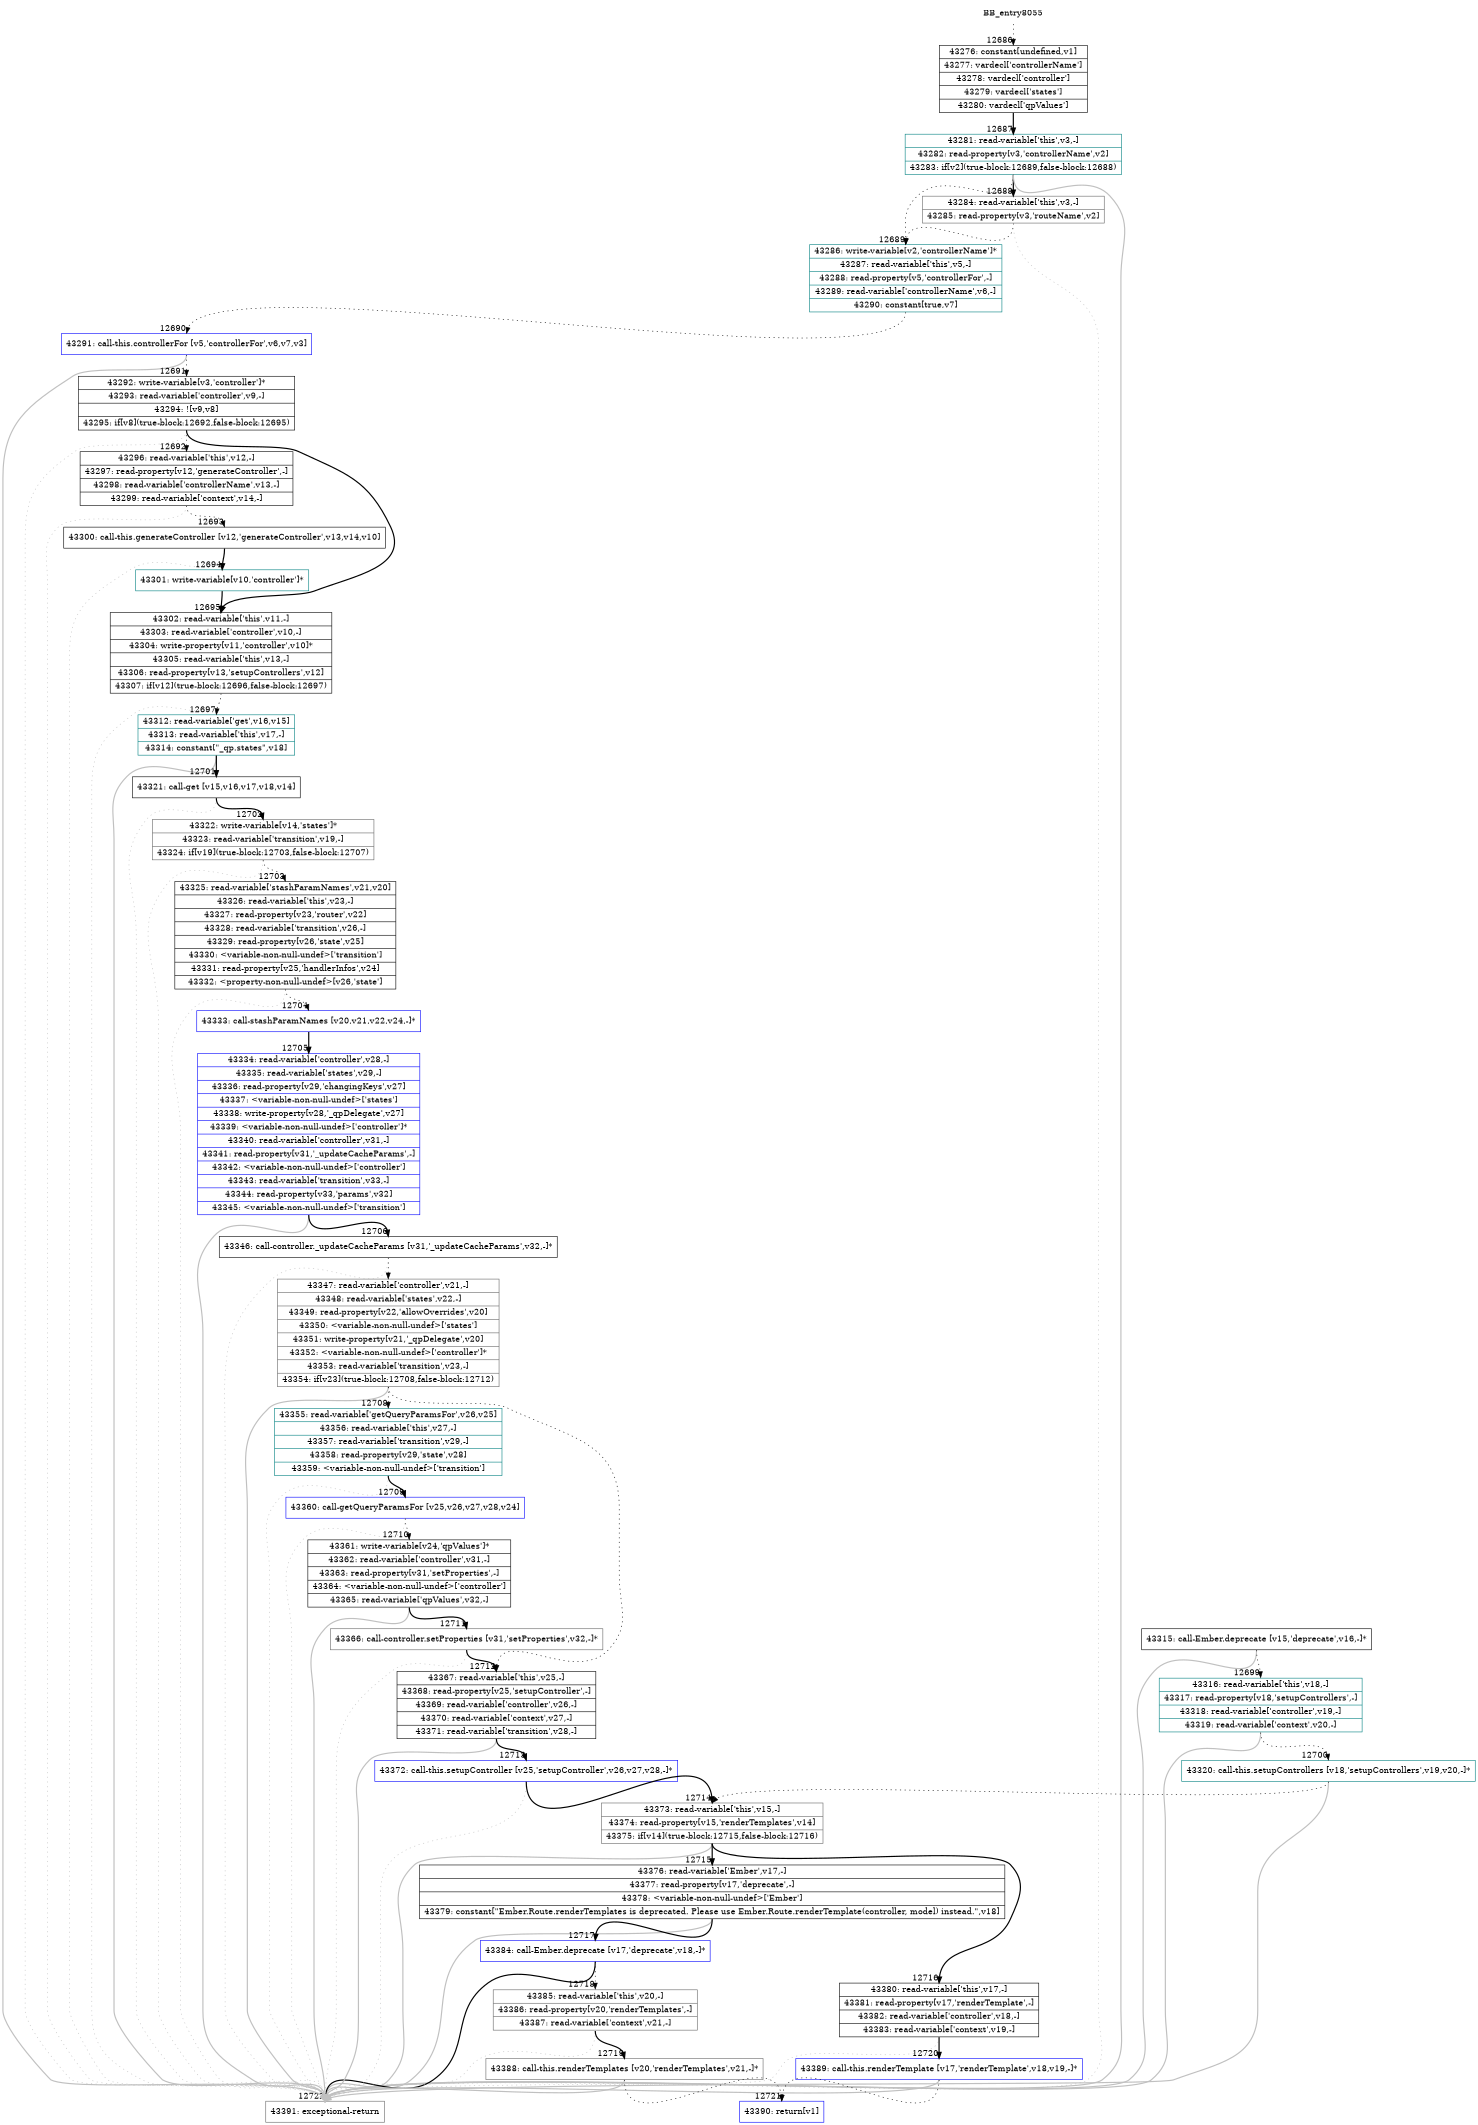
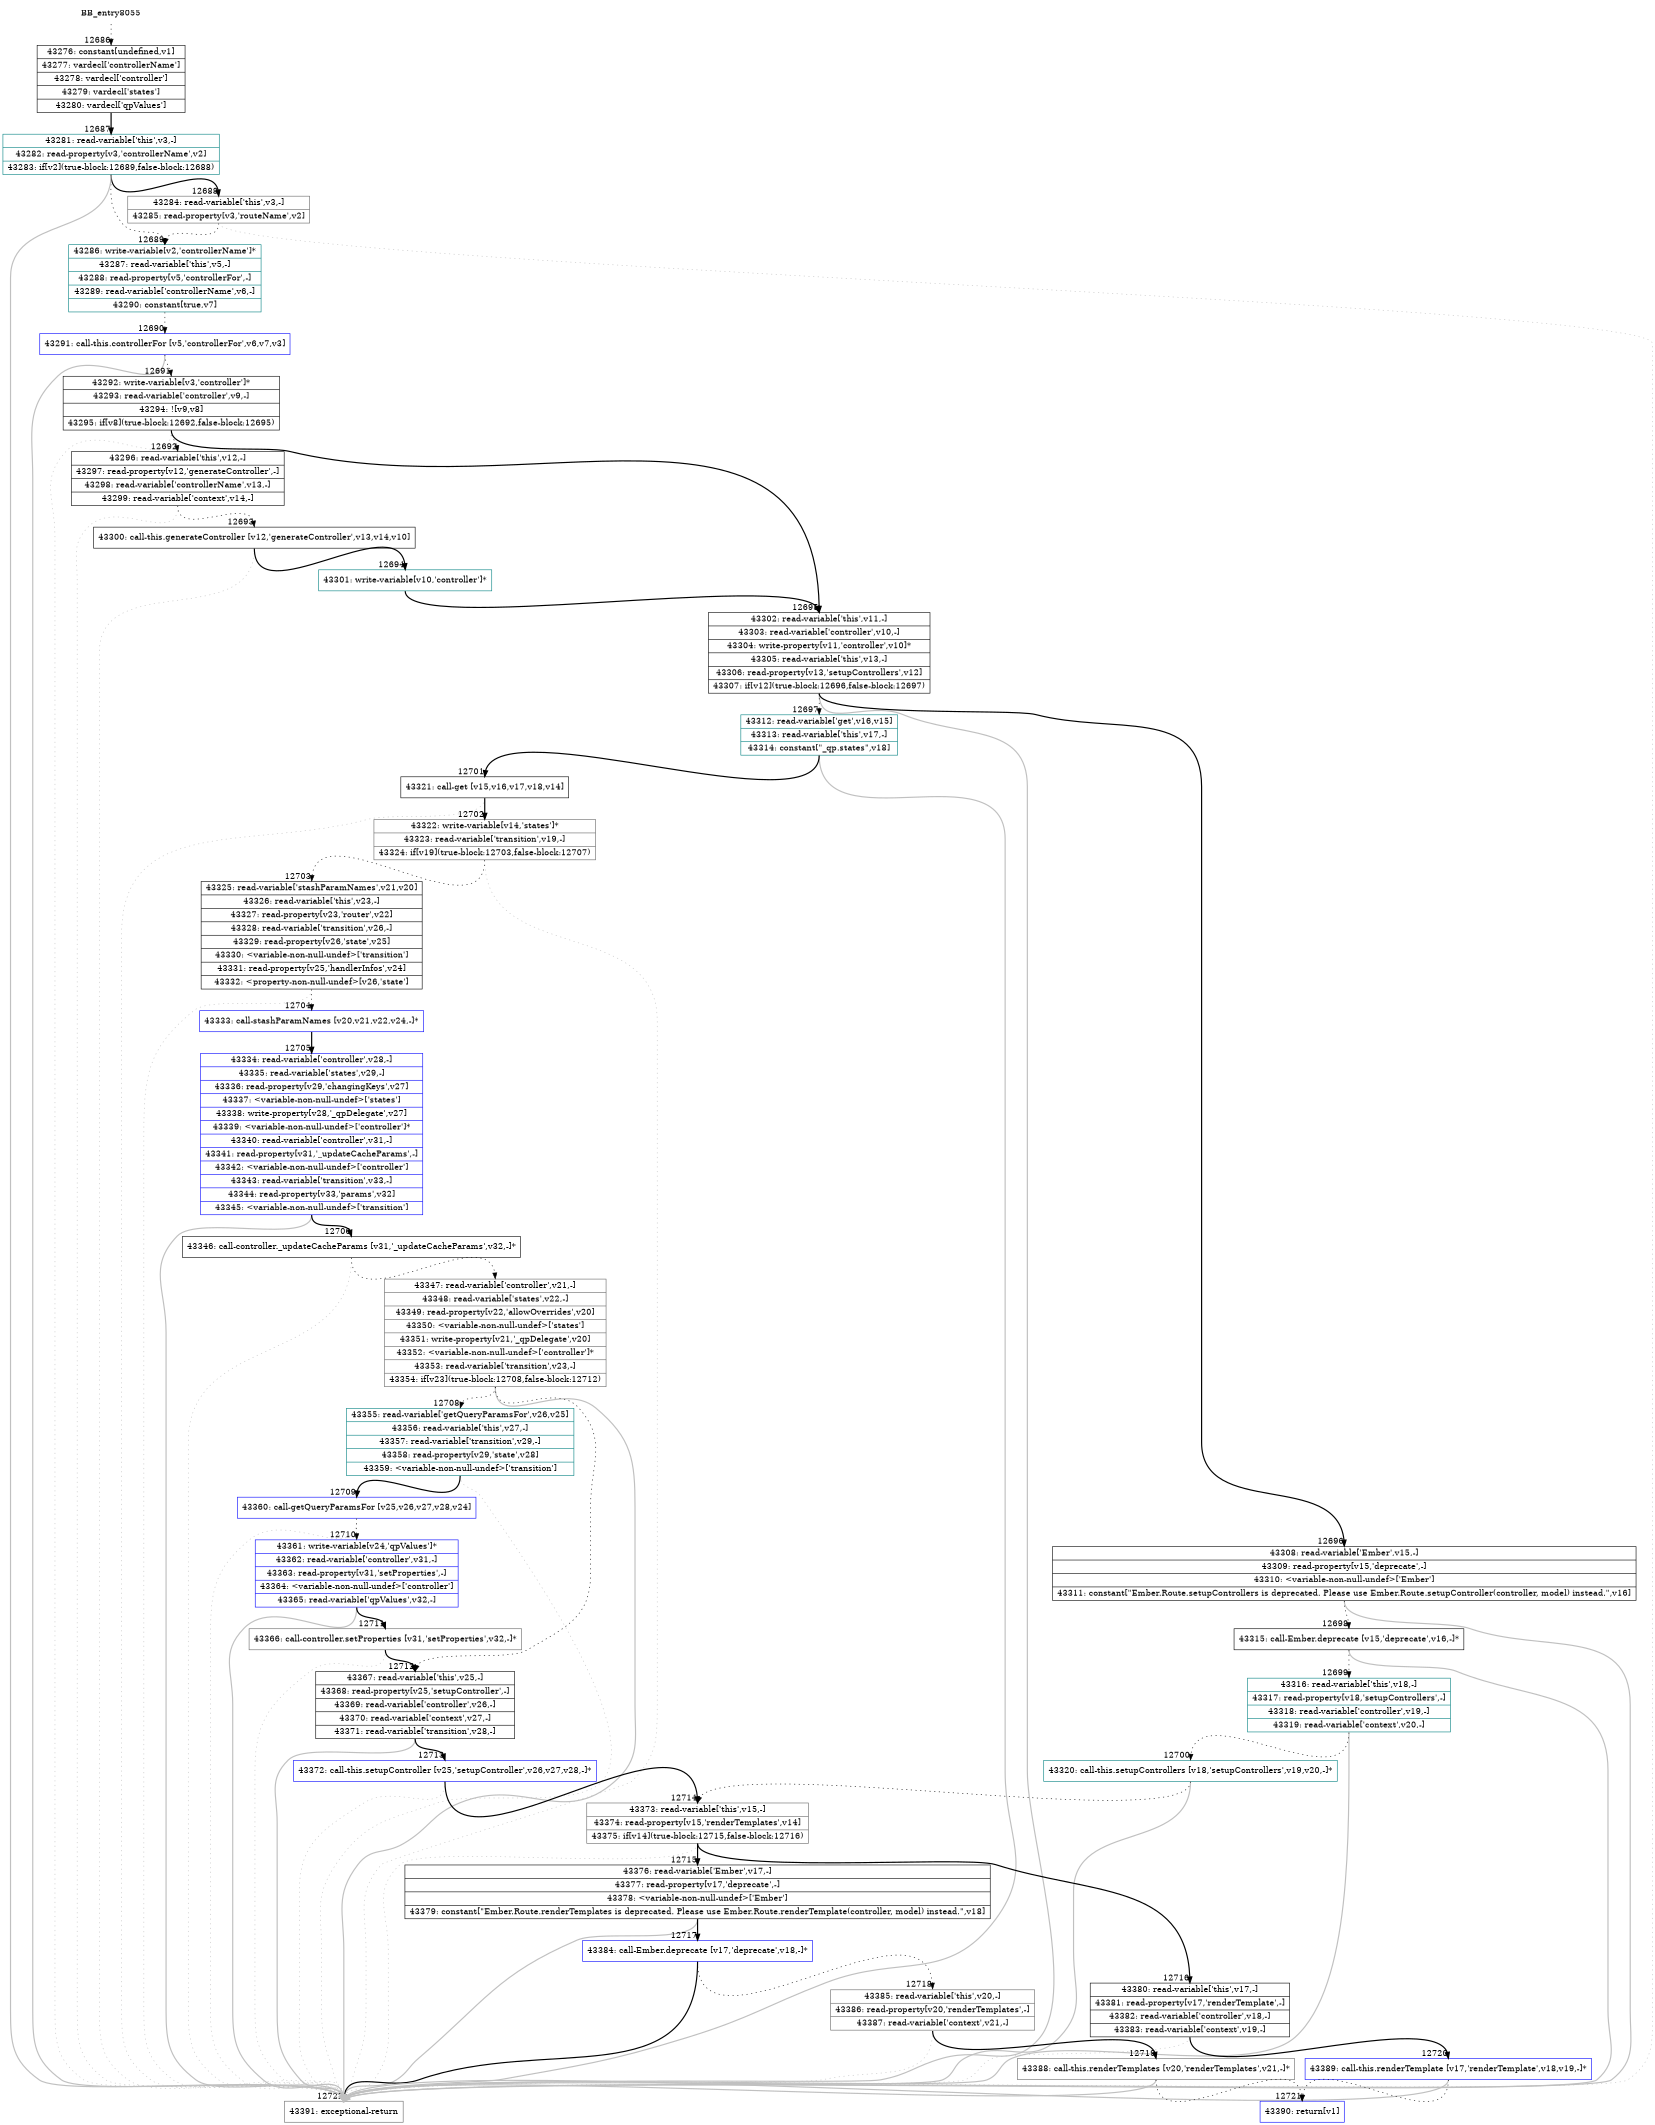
edge "43302: read-variable['this',v11,-]" -> "43391: exceptional-return": style dotted -> bold
node "43361: write-variable[v24,'qpValues']*": color black -> blue
node "43308: read-variable['Ember',v15,-]": added
edge "43373: read-variable['this',v15,-]" -> "43391: exceptional-return": style bold -> dotted
